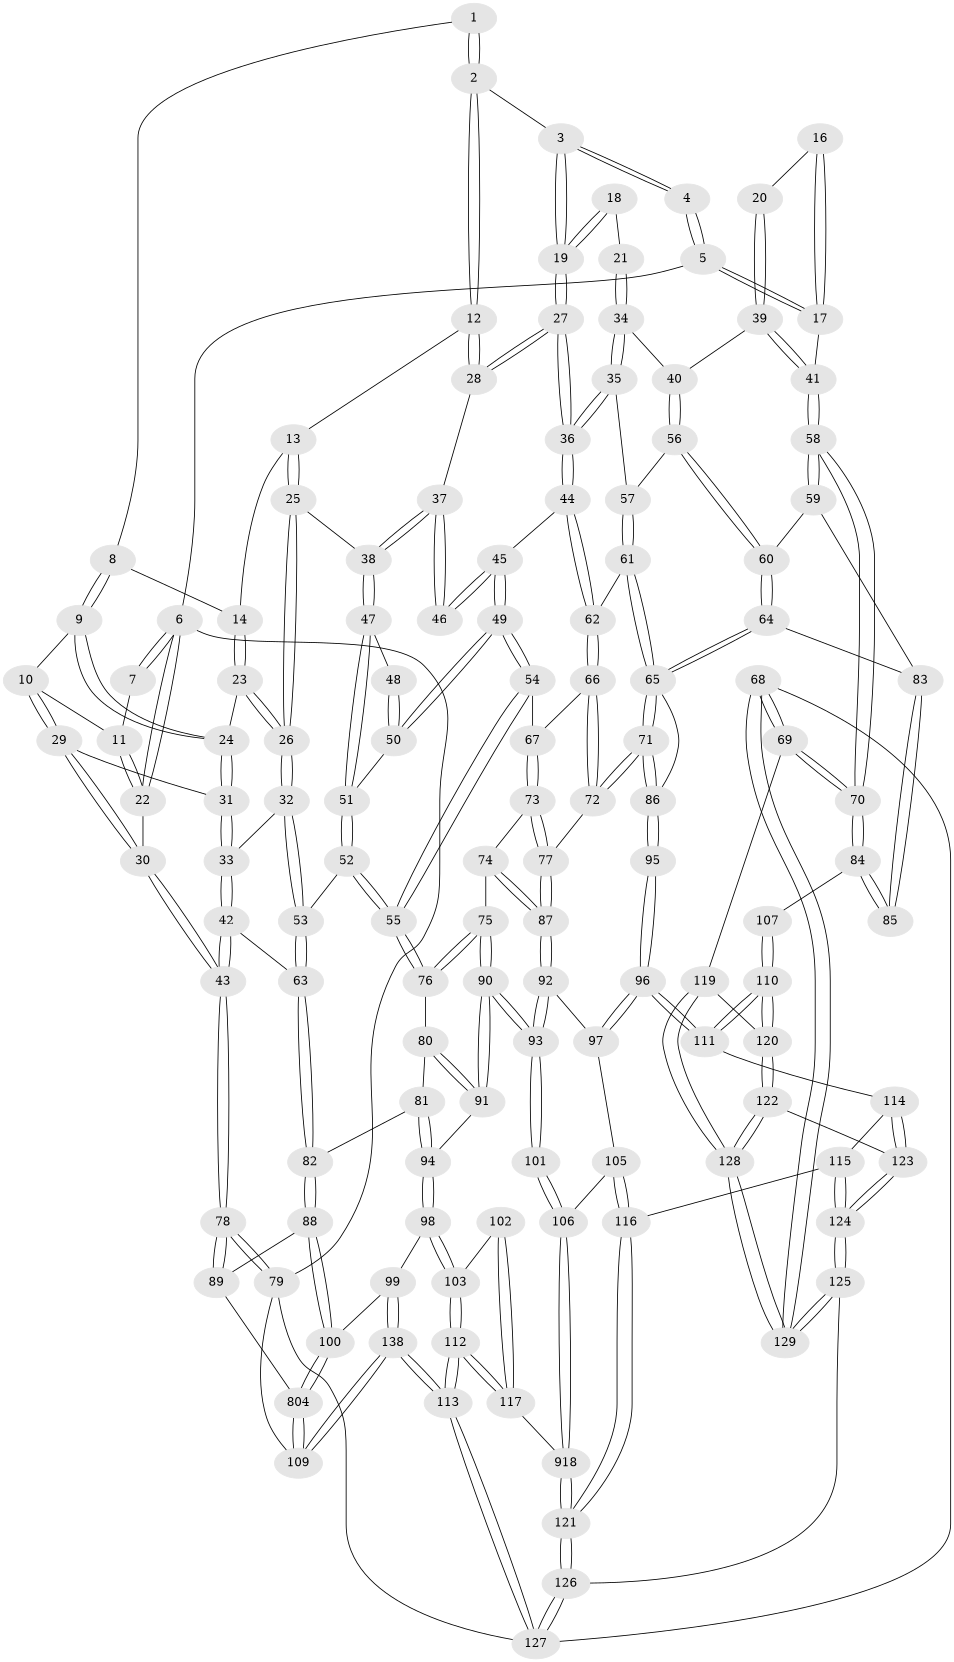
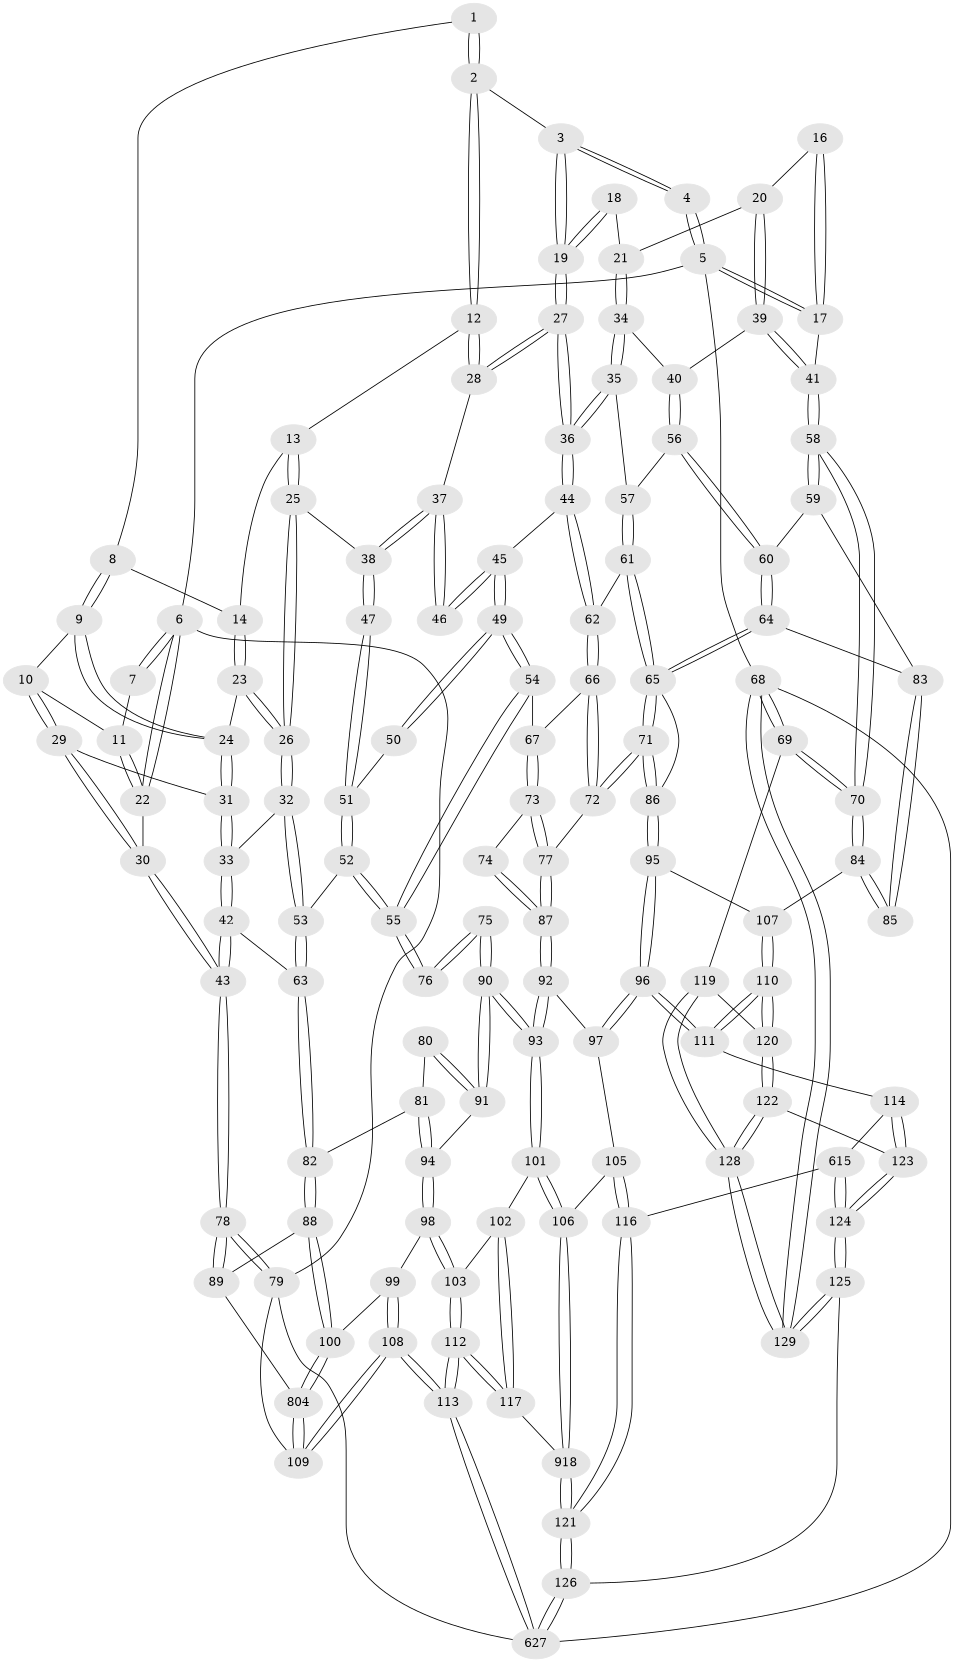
edge "20" -- "21": added
edge "5" -- "68": added
node "48": removed
edge "74" -- "75": removed
edge "95" -- "107": added
edge "76" -- "80": removed
node "115": label "115" -> "615"
edge "101" -- "102": added
node "138": label "138" -> "108"
node "127": label "127" -> "627"
